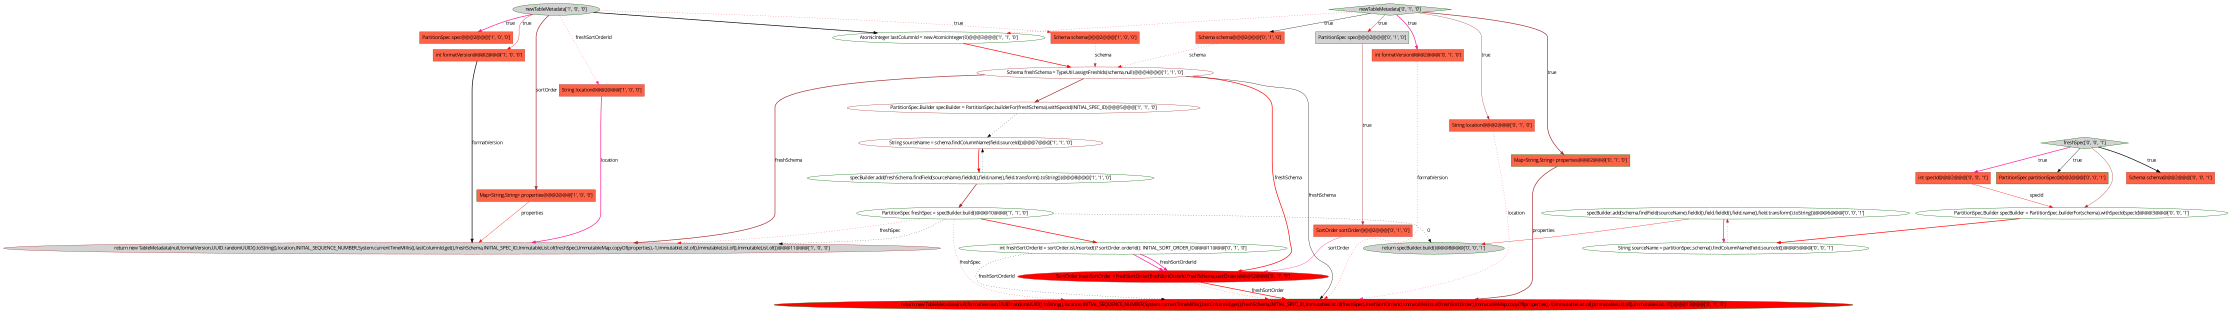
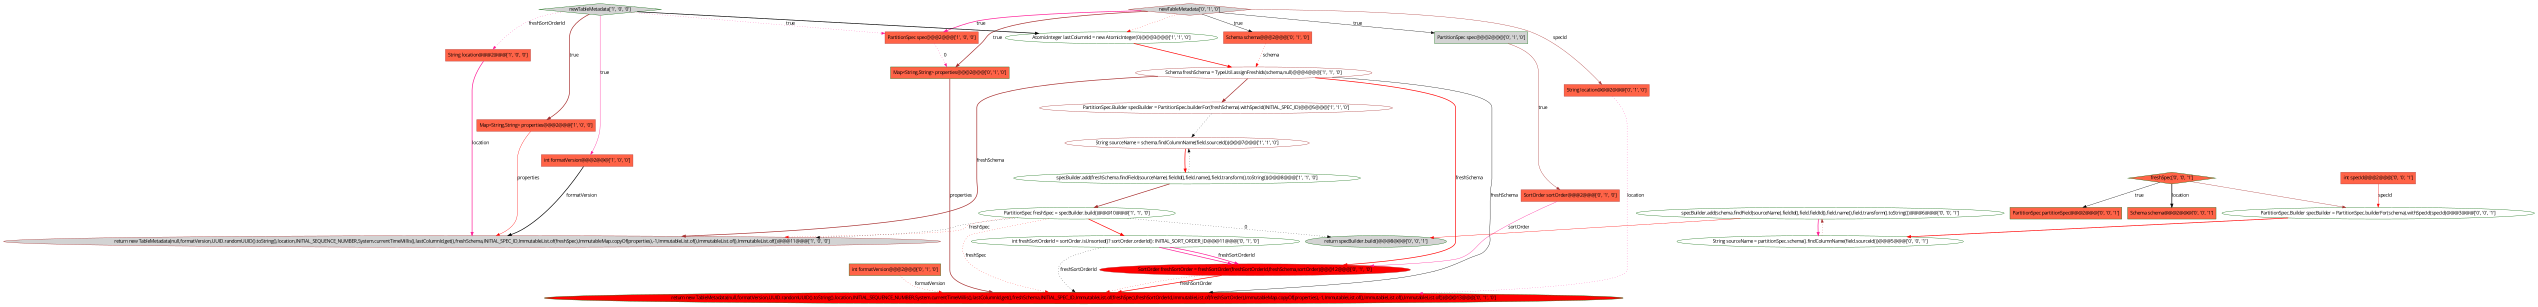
node "newTableMetadata['1', '0', '0']": shape ellipse -> diamond
node "newTableMetadata['0', '1', '0']": color darkgreen -> brown
edge "newTableMetadata['1', '0', '0']" -> "PartitionSpec spec@@@2@@@['1', '0', '0']": style bold -> dotted
edge "newTableMetadata['0', '1', '0']" -> "PartitionSpec spec@@@2@@@['0', '1', '0']": color red -> black
edge "newTableMetadata['0', '1', '0']" -> "int formatVersion@@@2@@@['0', '1', '0']": now "newTableMetadata['0', '1', '0']" -> "PartitionSpec spec@@@2@@@['1', '0', '0']"
edge "newTableMetadata['1', '0', '0']" -> "int formatVersion@@@2@@@['1', '0', '0']": color red -> deeppink
node "Schema schema@@@2@@@['1', '0', '0']": removed
edge "PartitionSpec spec@@@2@@@['1', '0', '0']" -> "Map<String,String> properties@@@2@@@['0', '1', '0']": added, label "0"
node "int formatVersion@@@2@@@['0', '1', '0']": color brown -> darkgreen
edge "newTableMetadata['0', '1', '0']" -> "String location@@@2@@@['0', '1', '0']": label "true" -> "specId"
edge "newTableMetadata['1', '0', '0']" -> "Map<String,String> properties@@@2@@@['1', '0', '0']": label "sortOrder" -> "true"
node "freshSpec['0', '0', '1']": fillcolor lightgray -> tomato
edge "freshSpec['0', '0', '1']" -> "int specId@@@2@@@['0', '0', '1']": removed, label "true"
edge "freshSpec['0', '0', '1']" -> "Schema schema@@@2@@@['0', '0', '1']": label "true" -> "location"
node "Schema schema@@@2@@@['0', '0', '1']": color brown -> darkgreen
node "Map<String,String> properties@@@2@@@['1', '0', '0']": color darkgreen -> brown
